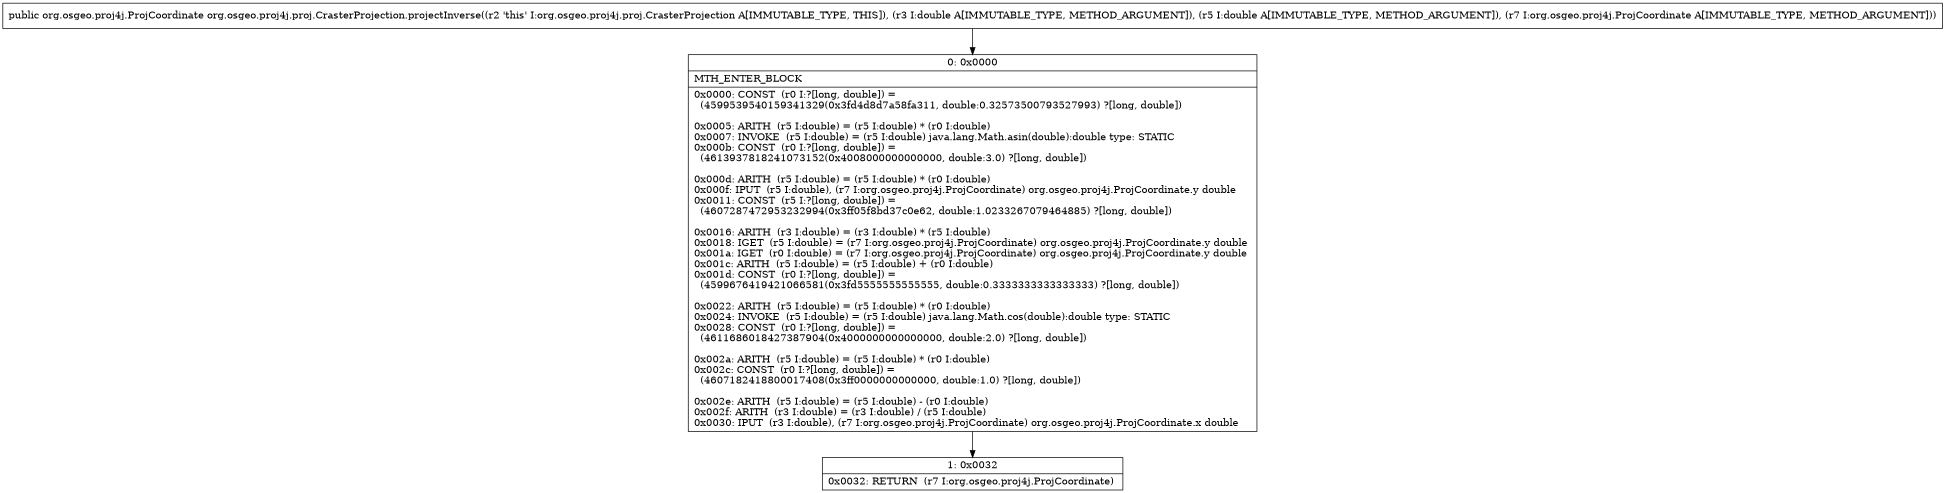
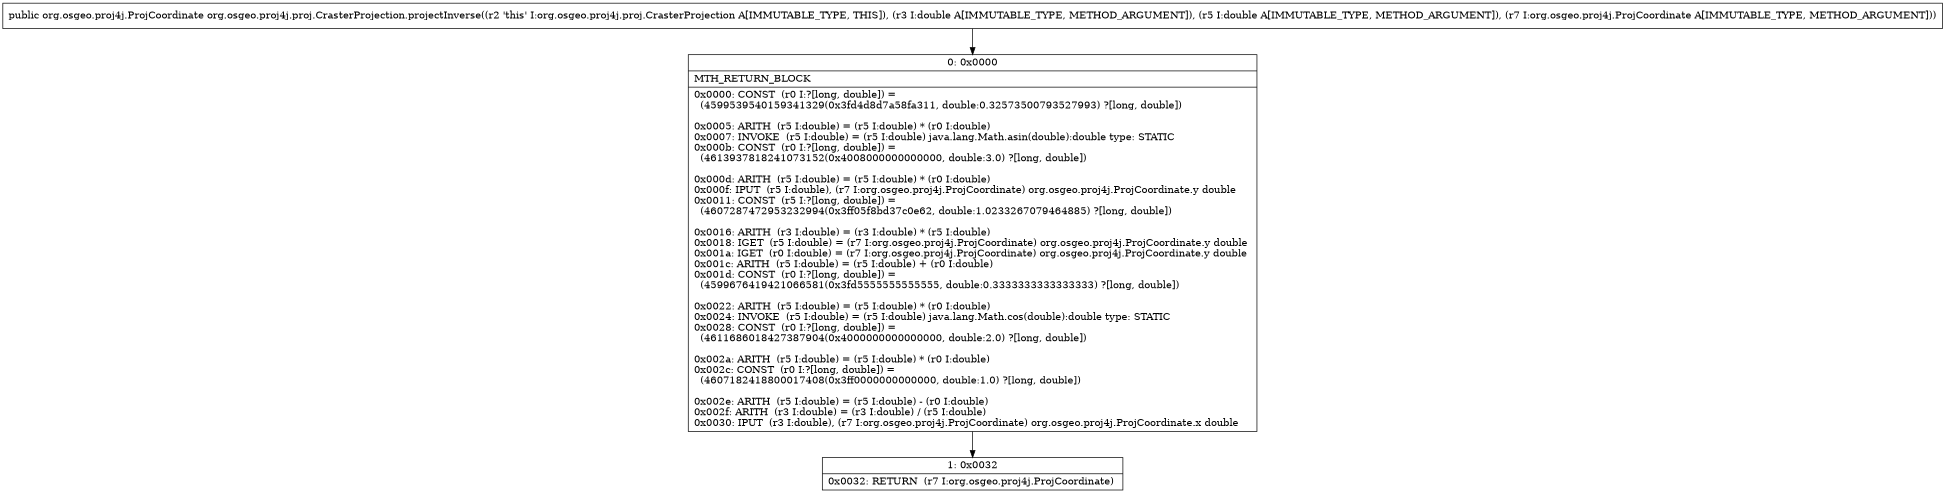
node "0: 0x0000": text "MTH_ENTER_BLOCK" -> "MTH_RETURN_BLOCK"
